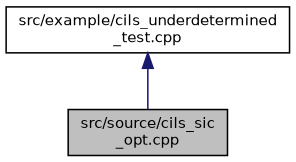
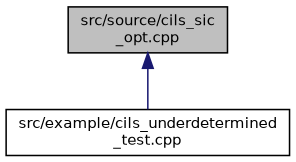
edge "src/source/cils_sic _opt.cpp" -> "src/example/cils_underdetermined _test.cpp": reversed
